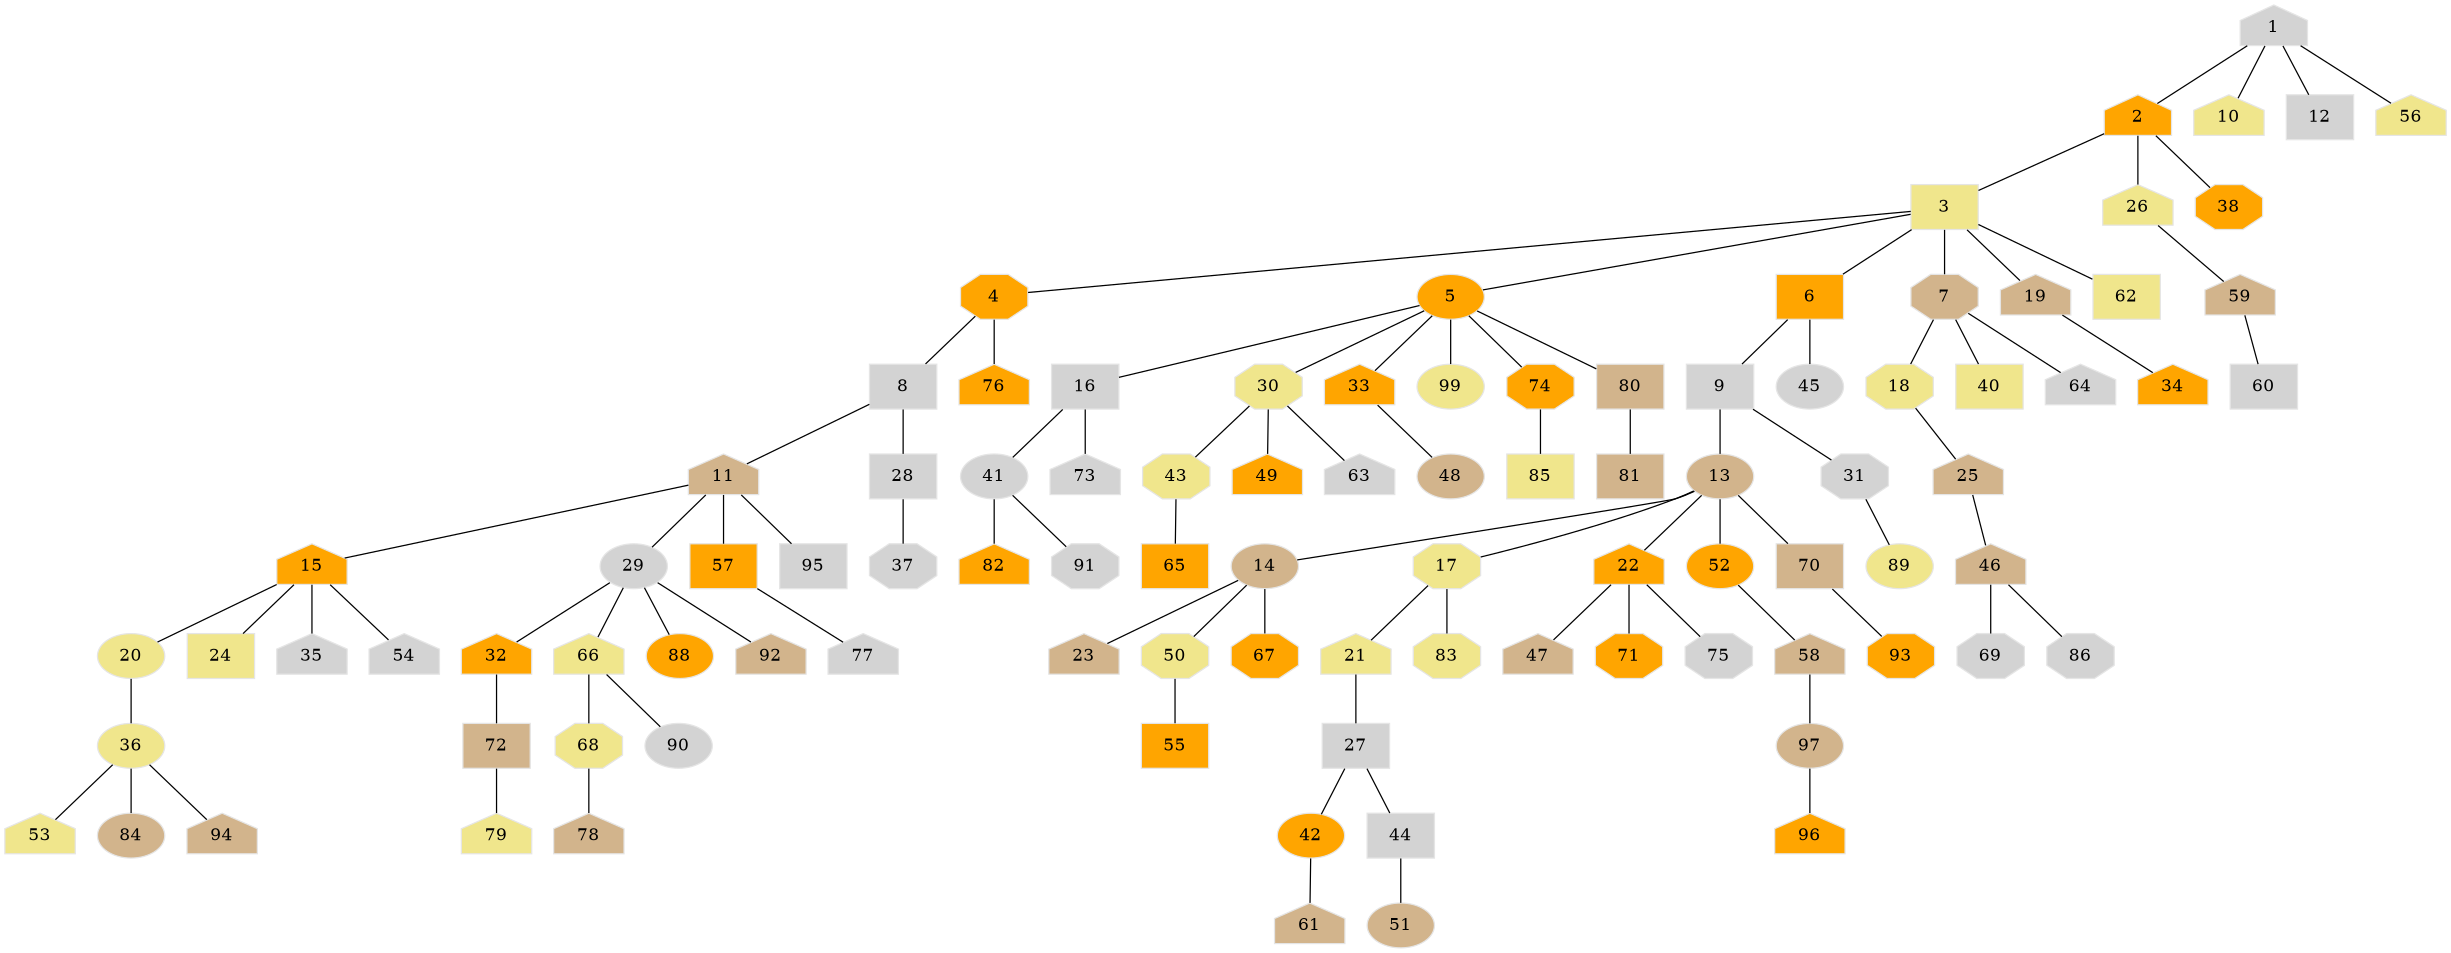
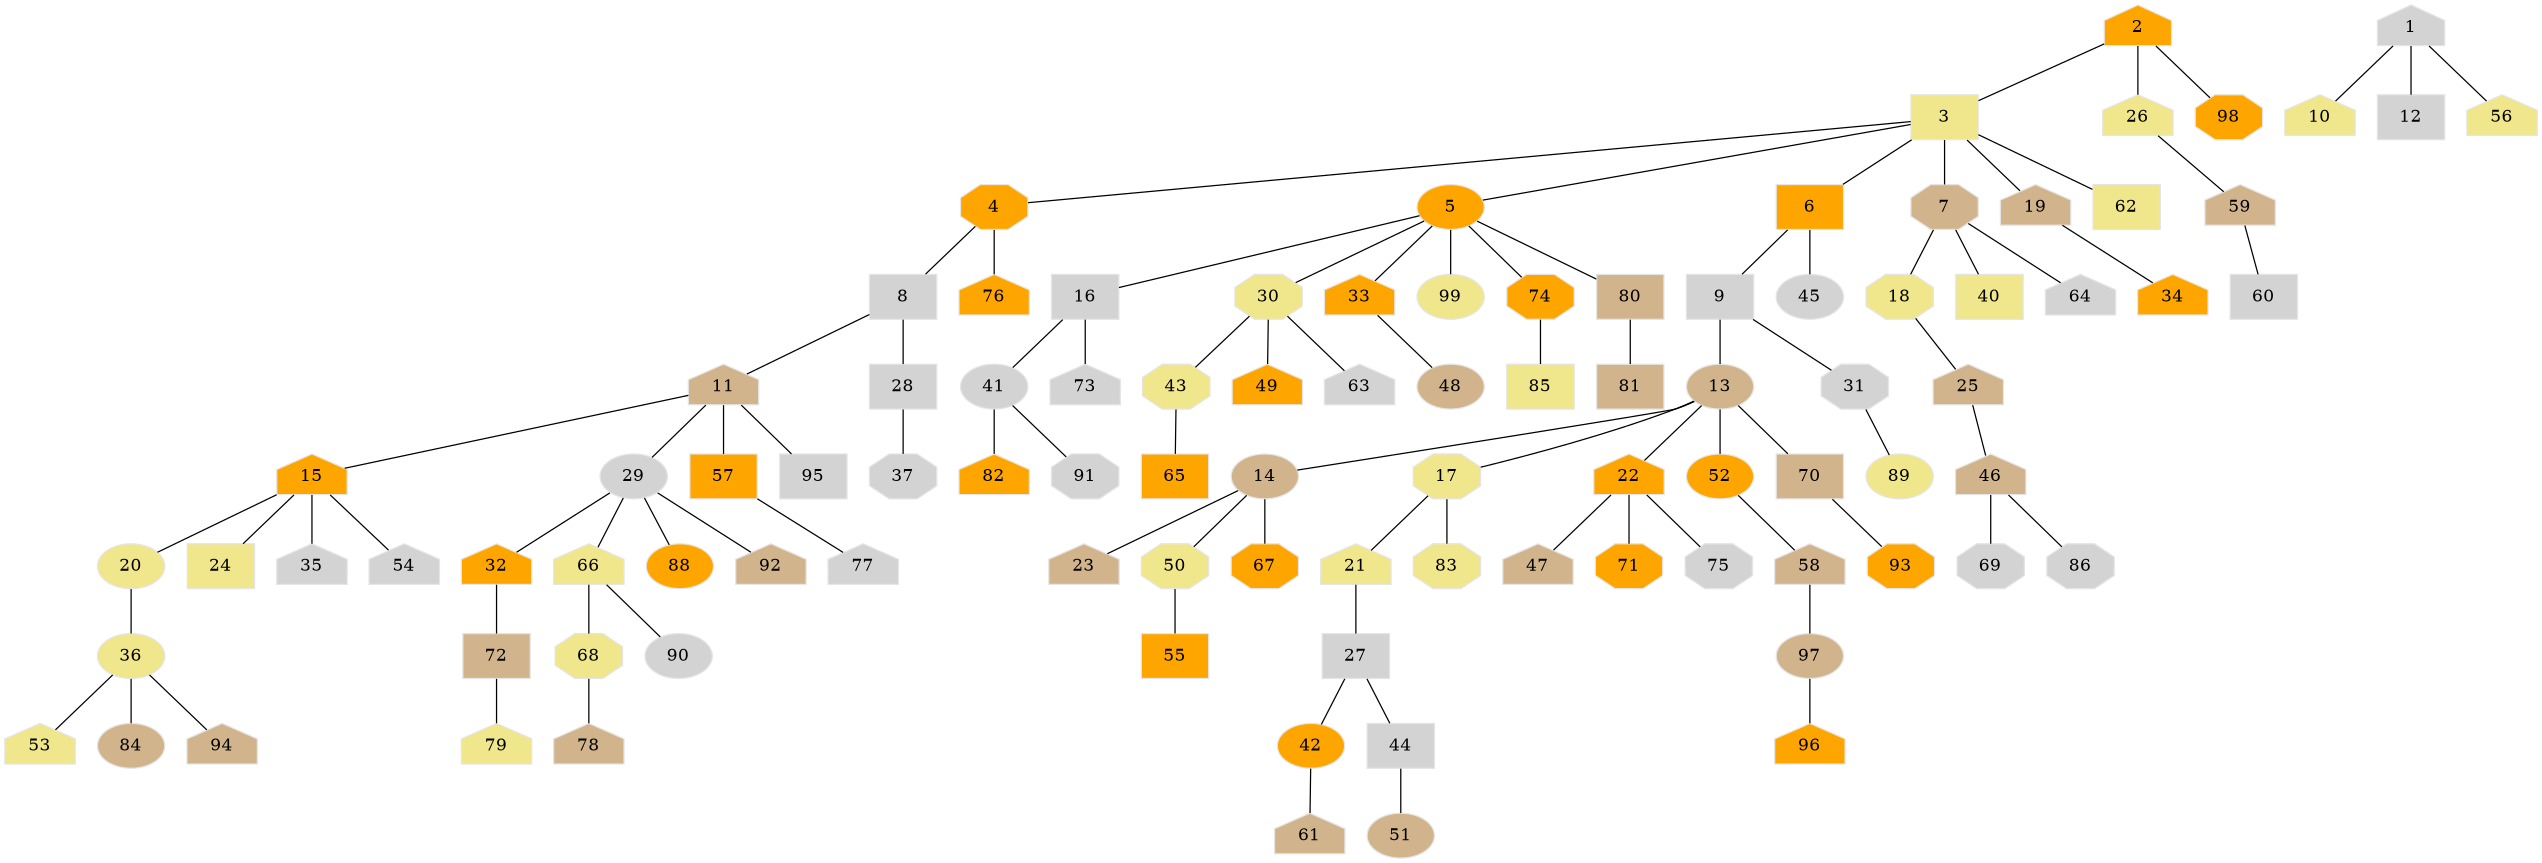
edge "1" -- "2": removed
node "38": label "38" -> "98"
